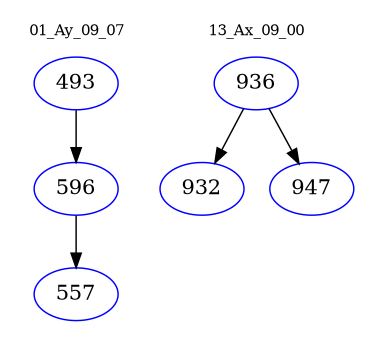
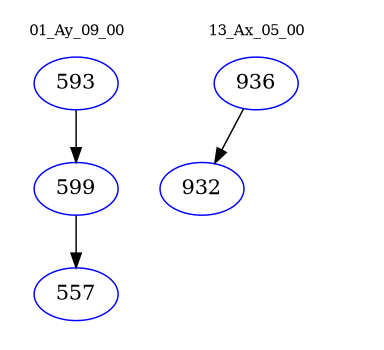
cluster "01_Ay_09_07": label "01_Ay_09_07" -> "01_Ay_09_00"
cluster "13_Ax_09_00": label "13_Ax_09_00" -> "13_Ax_05_00"
node "493": label "493" -> "593"
node "596": label "596" -> "599"
node "947": removed
